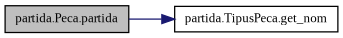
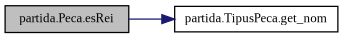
node "partida.Peca.partida": label "partida.Peca.partida" -> "partida.Peca.esRei"
